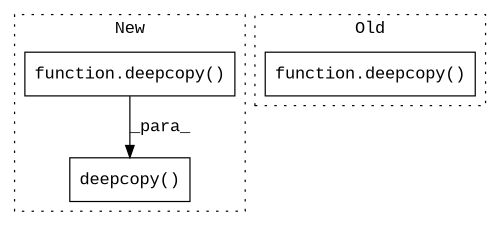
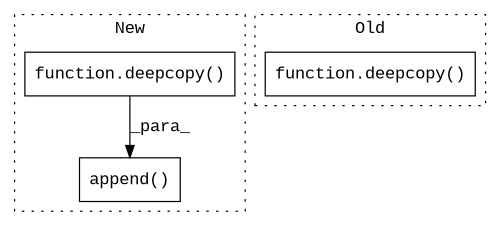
node "deepcopy()": label "deepcopy()" -> "append()"
